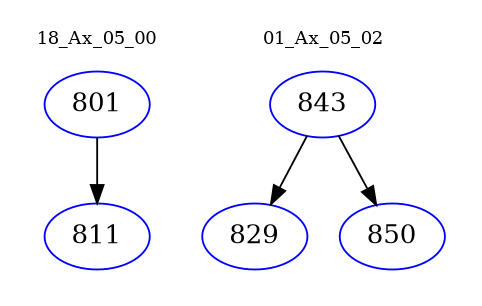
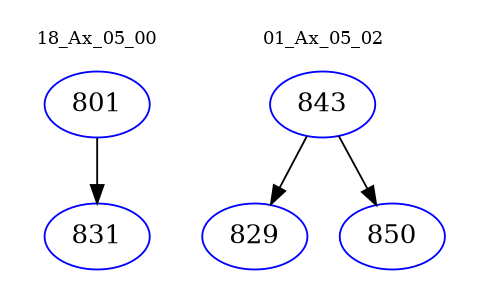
node "811": label "811" -> "831"
